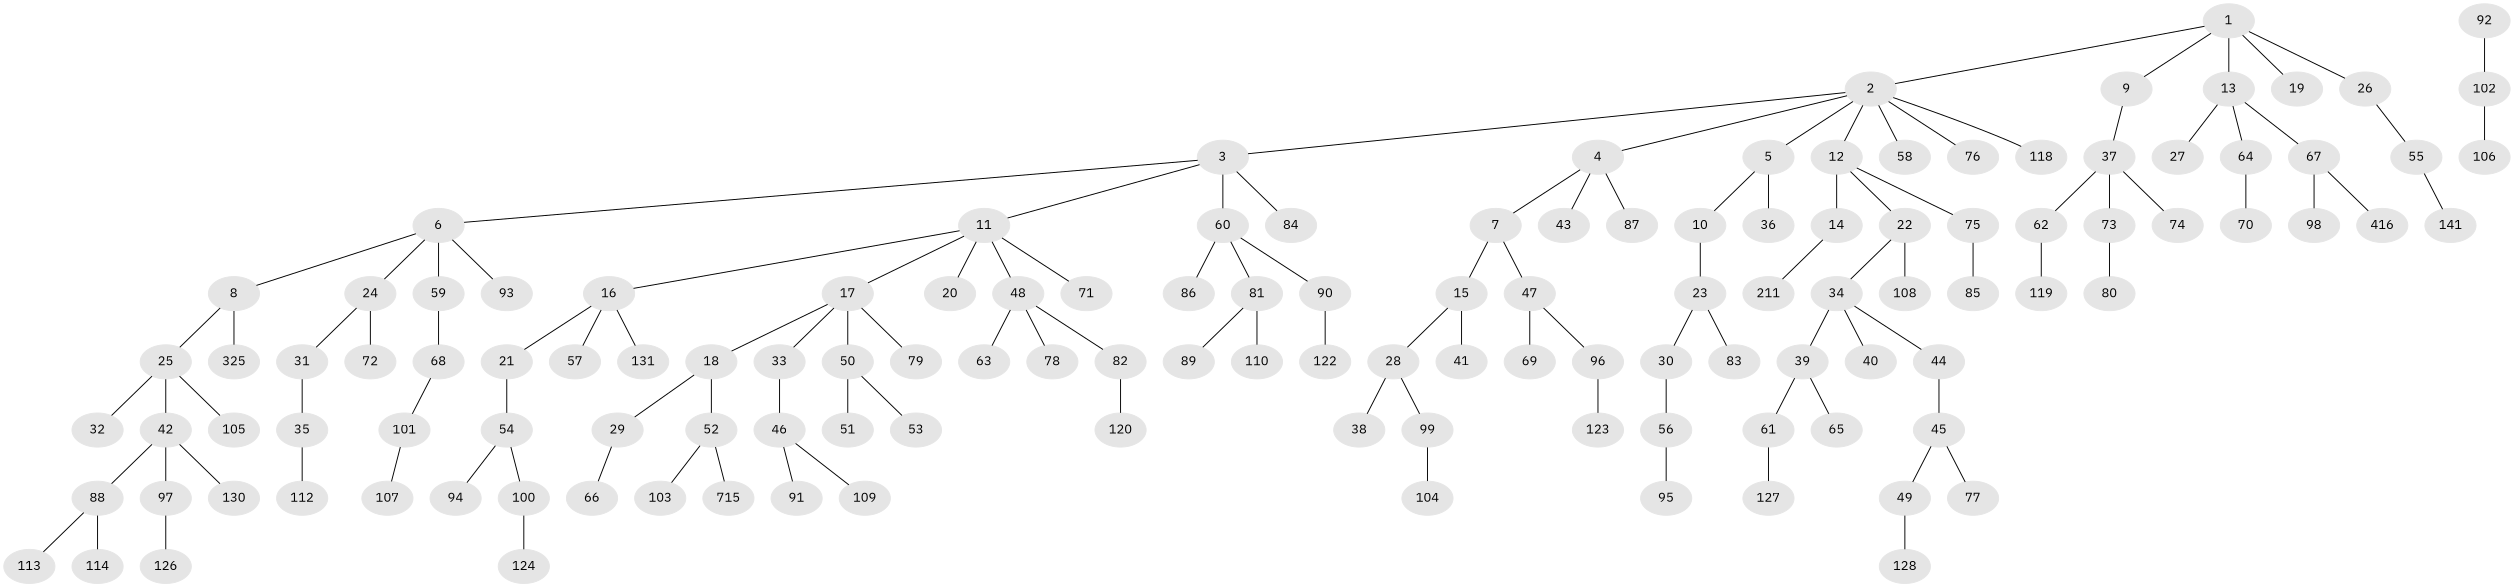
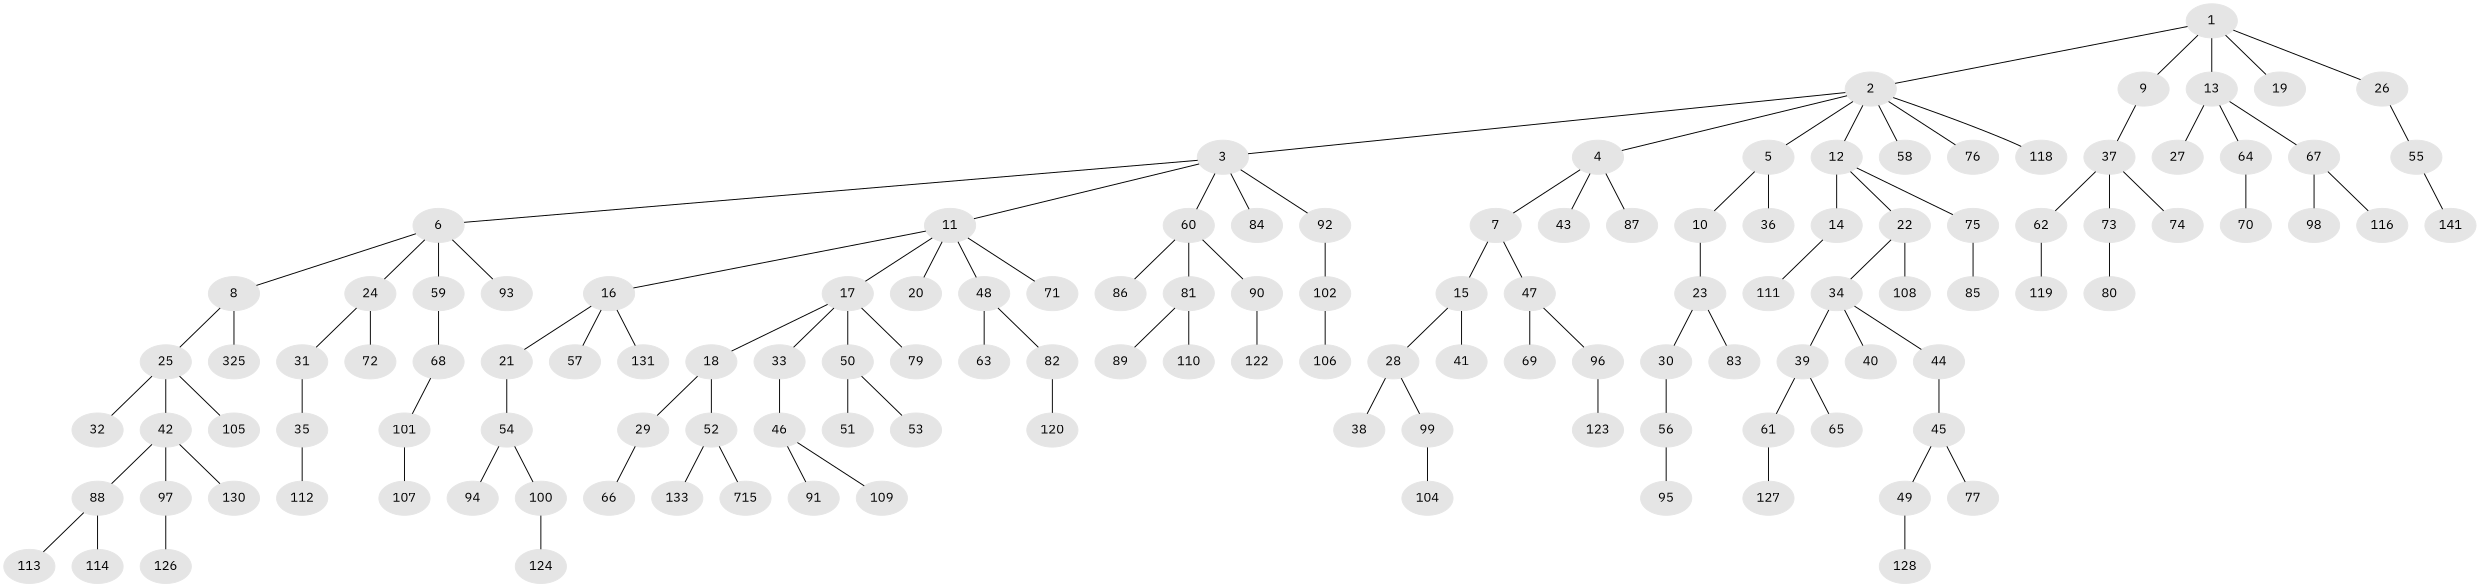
edge "3" -- "92": added
node "416": label "416" -> "116"
node "211": label "211" -> "111"
node "78": removed
node "103": label "103" -> "133"
